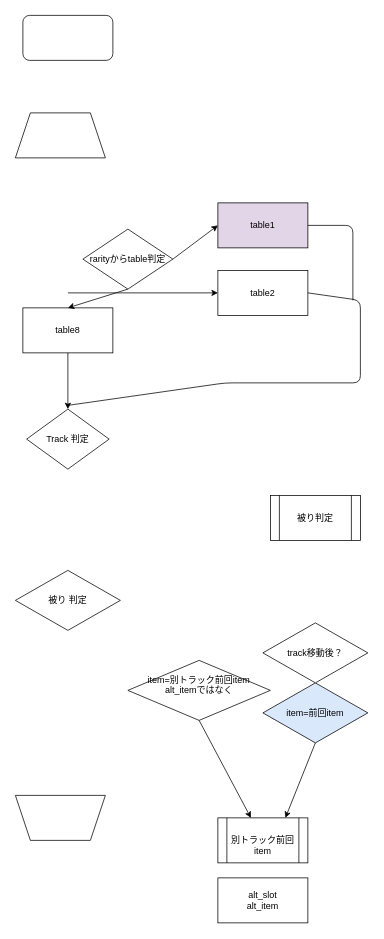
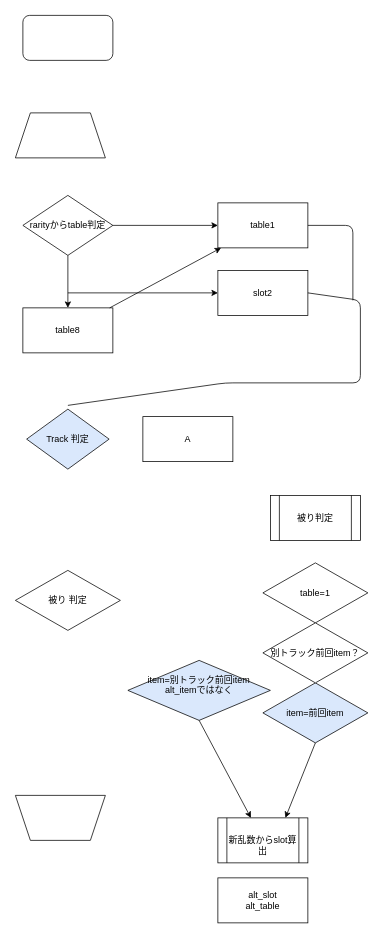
node "table1": fillcolor #e1d5e7 -> #ffffff
node "rarityからtable判定": moved (128, 259) -> (68, 225)
node "table2": label "table2" -> "slot2"
edge "table8" -> "Track 判定": now "table8" -> "table1"
node "Track 判定": fillcolor #ffffff -> #dae8fc
node "A": added
node "table=1": added
node "track移動後？": label "track移動後？" -> "別トラック前回item？"
node "item=別トラック前回item alt_itemではなく": fillcolor #ffffff -> #dae8fc
node "別トラック前回item": label "別トラック前回item" -> "新乱数からslot算出"
node "alt_slot alt_item": label "alt_slot alt_item" -> "alt_slot alt_table"
